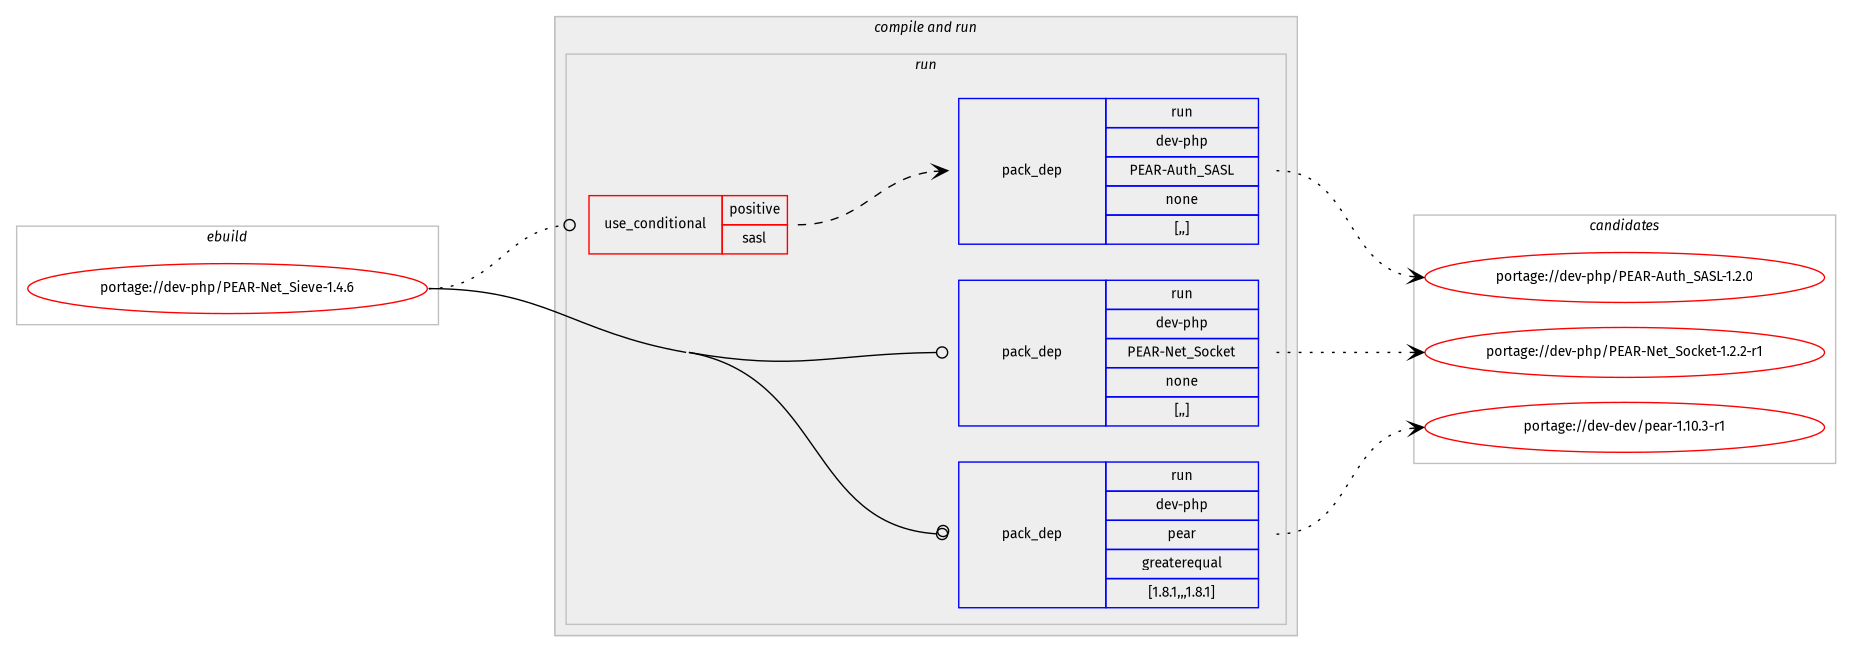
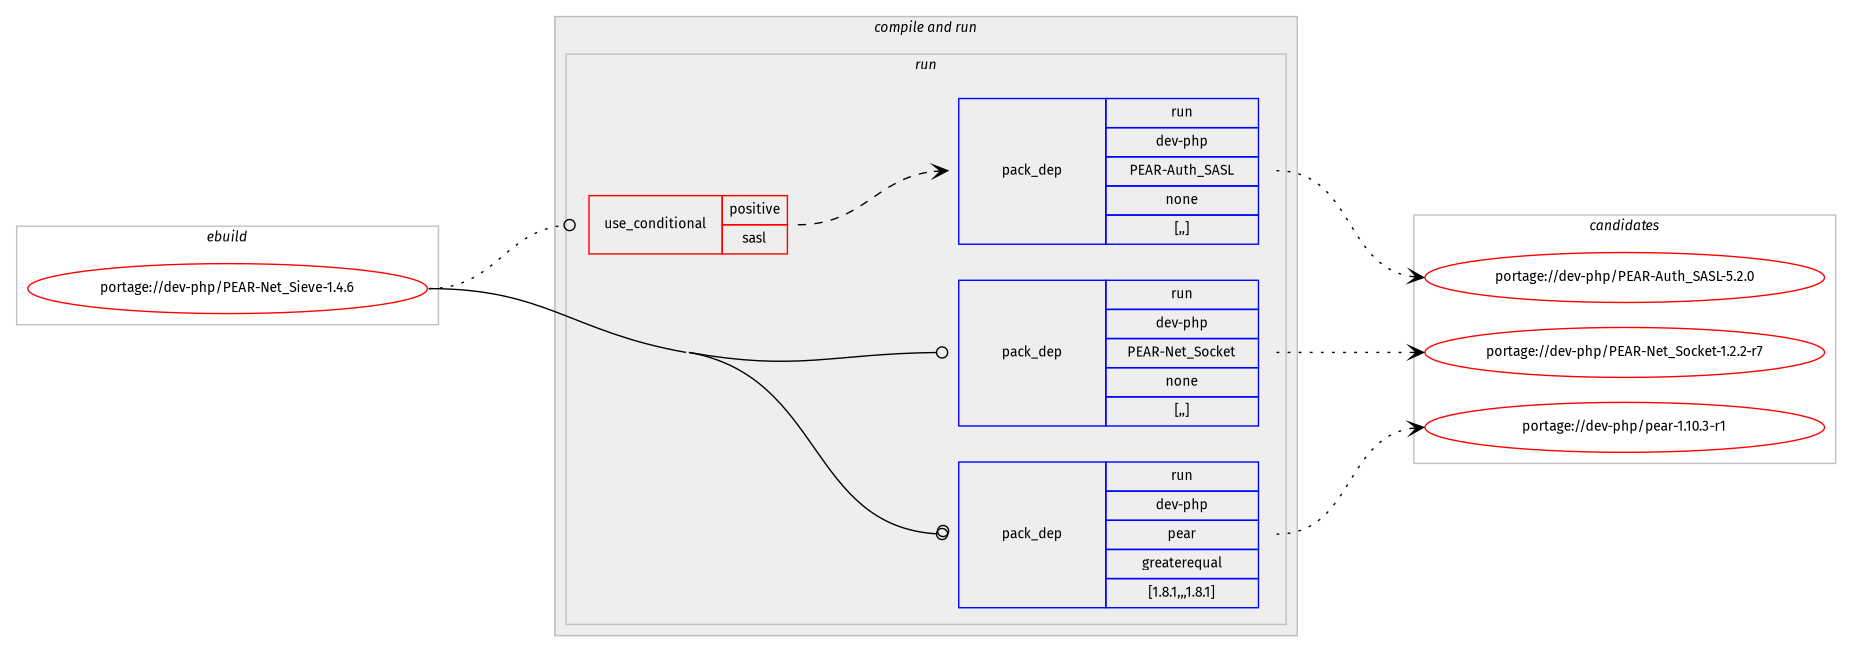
node "portage://dev-php/PEAR-Auth_SASL-1.2.0": label "portage://dev-php/PEAR-Auth_SASL-1.2.0" -> "portage://dev-php/PEAR-Auth_SASL-5.2.0"
node "portage://dev-php/PEAR-Net_Socket-1.2.2-r1": label "portage://dev-php/PEAR-Net_Socket-1.2.2-r1" -> "portage://dev-php/PEAR-Net_Socket-1.2.2-r7"
node "portage://dev-dev/pear-1.10.3-r1": label "portage://dev-dev/pear-1.10.3-r1" -> "portage://dev-php/pear-1.10.3-r1"
